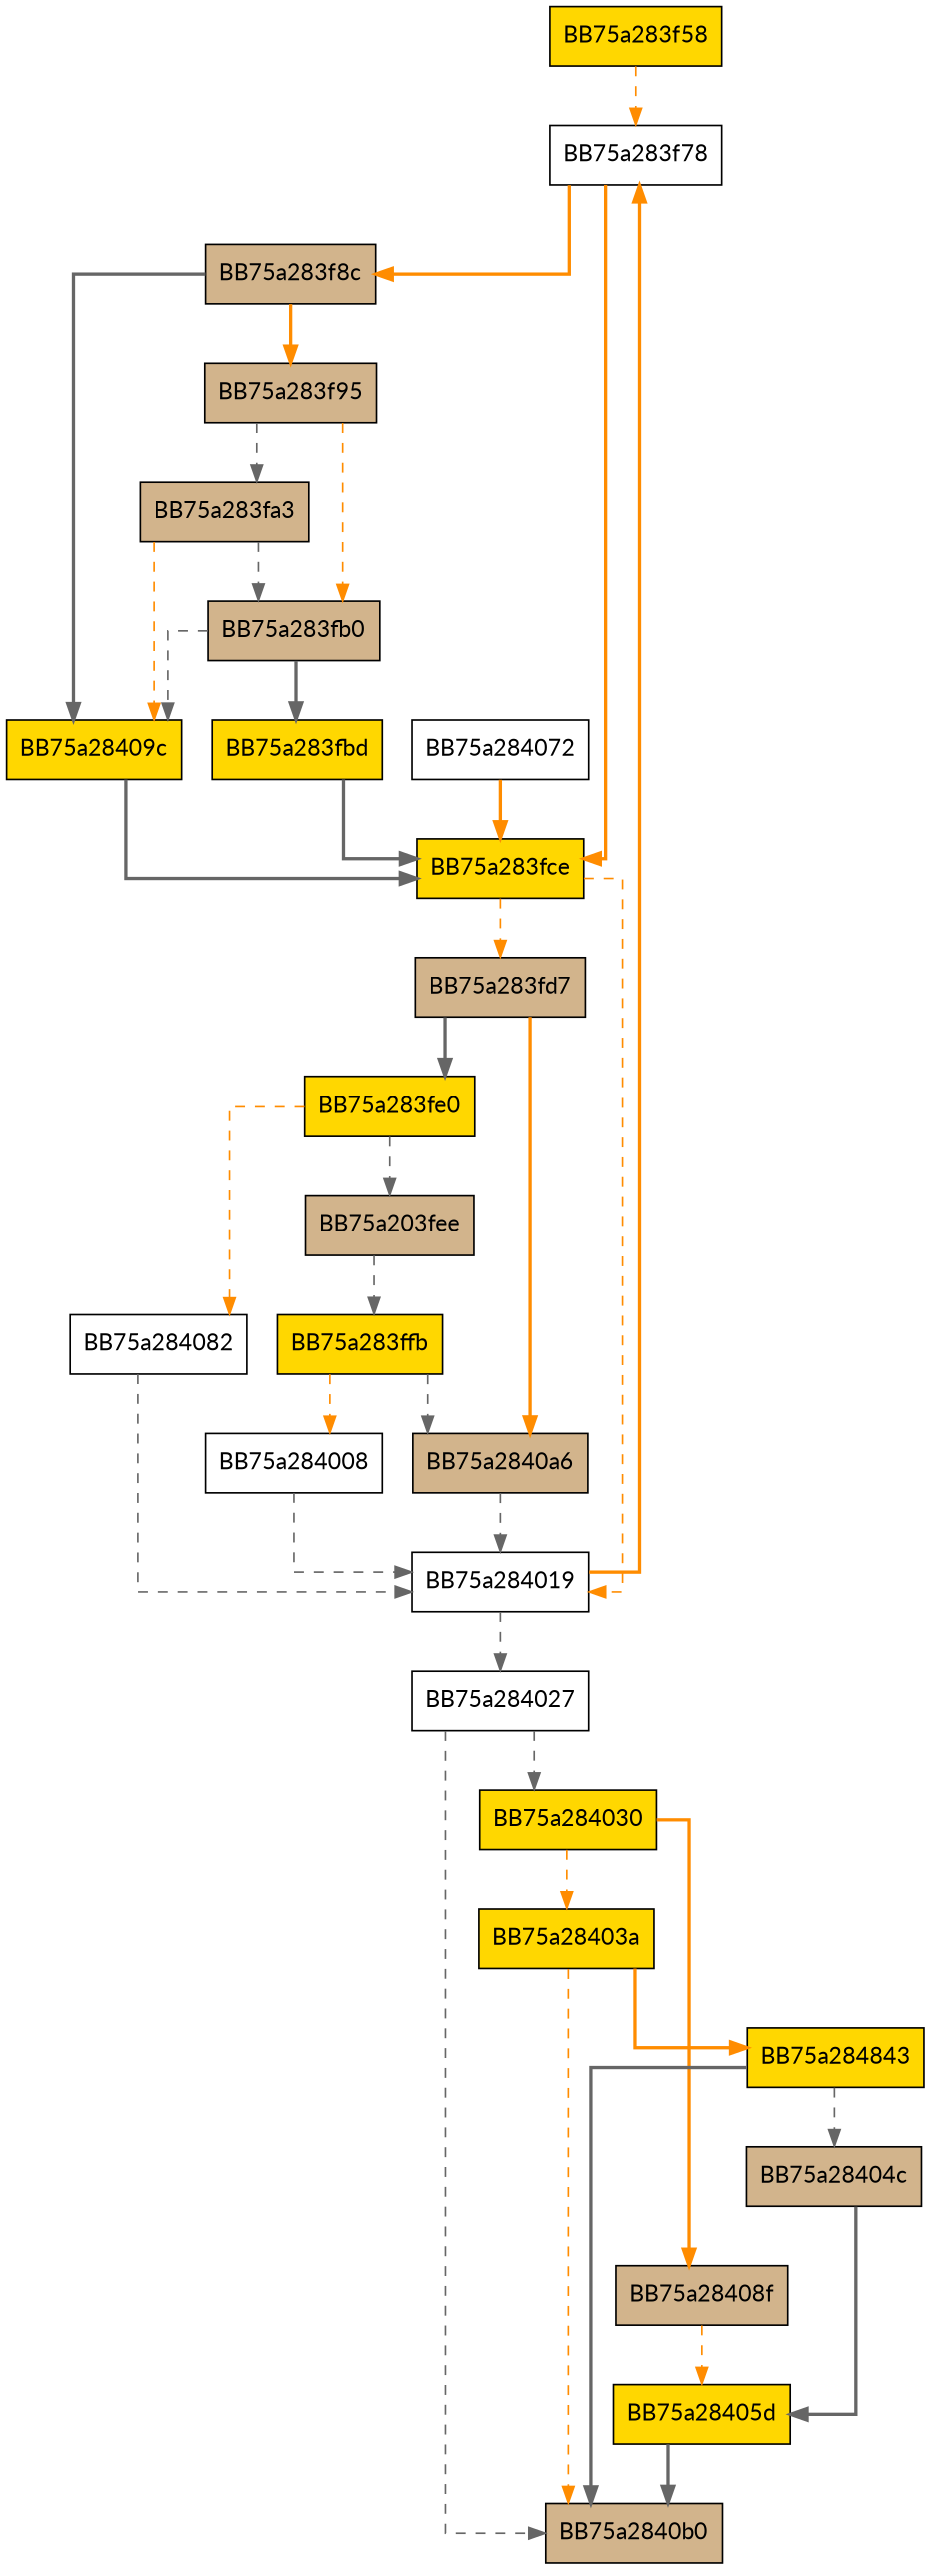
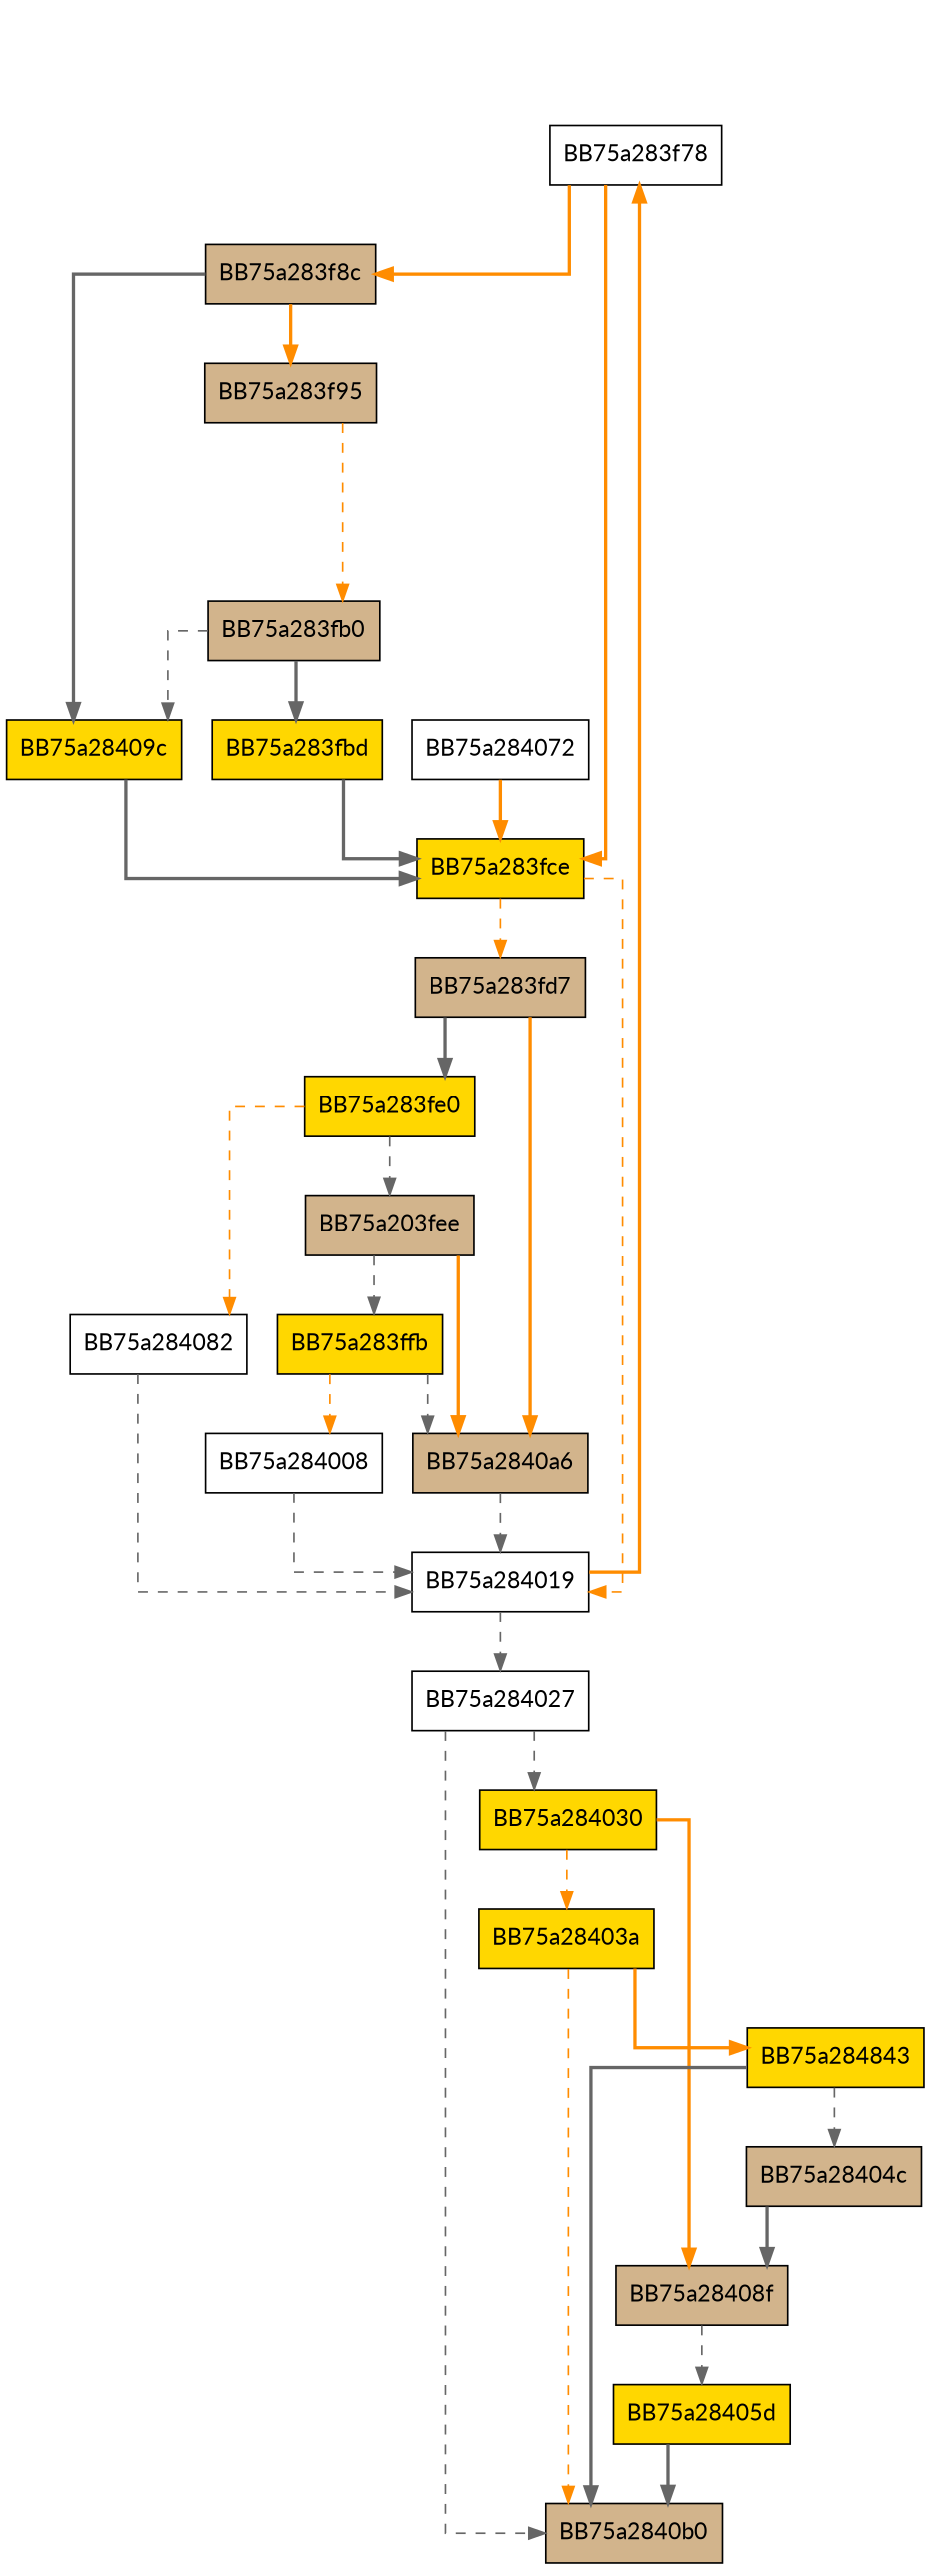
node "BB75a283f58": removed
node "BB75a283fa3": removed
edge "BB75a203fee" -> "BB75a2840a6": added
edge "BB75a28404c" -> "BB75a28405d": now "BB75a28404c" -> "BB75a28408f"
edge "BB75a28408f" -> "BB75a28405d": color darkorange -> gray40
